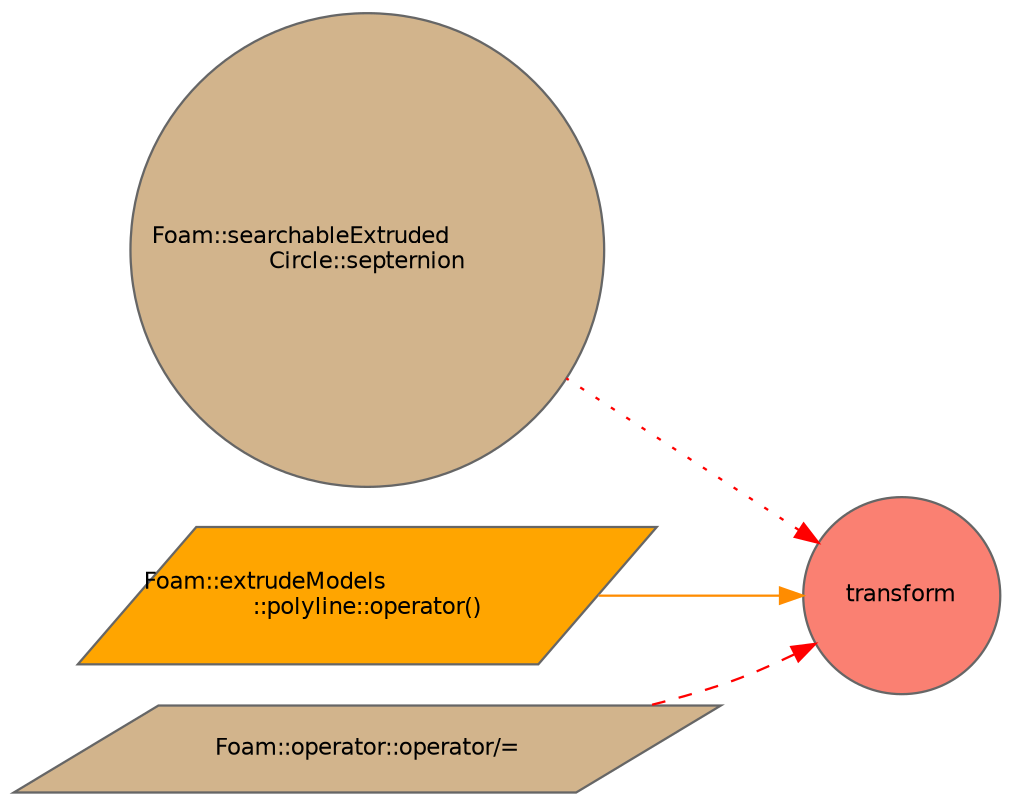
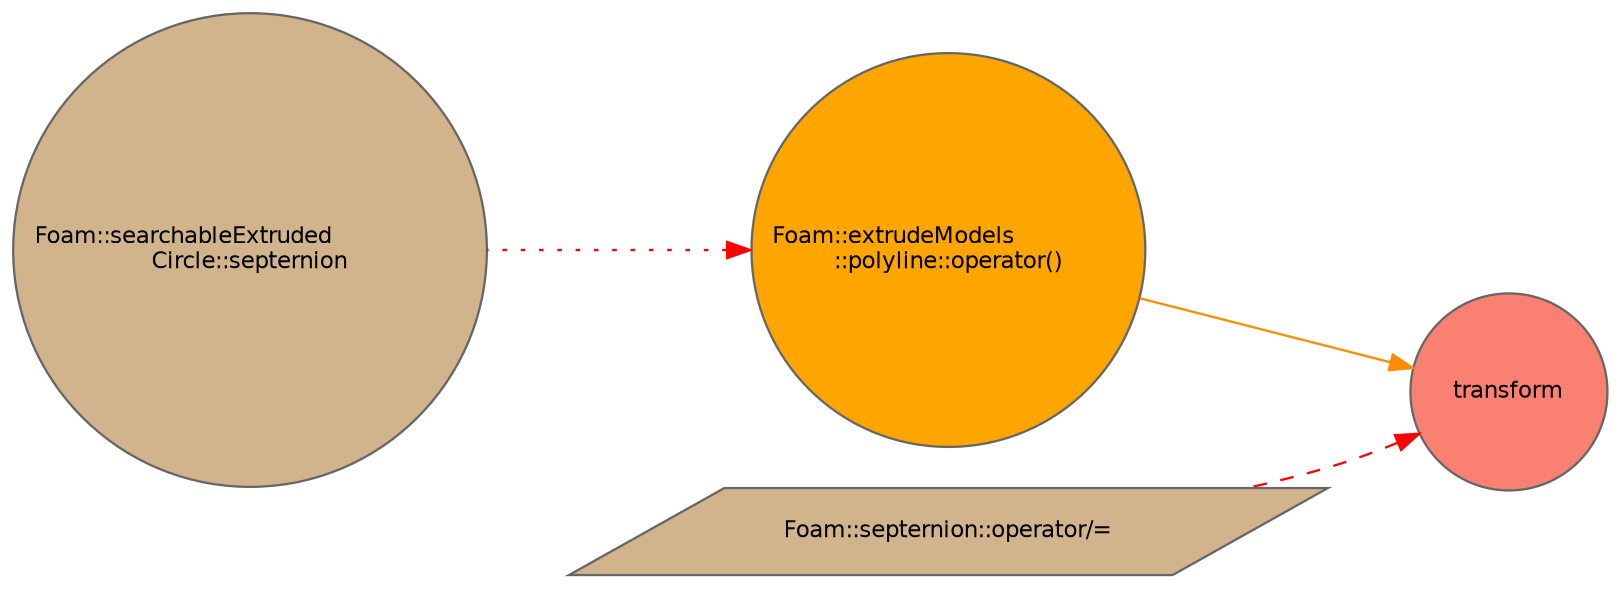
edge "Foam::searchableExtruded Circle::septernion" -> "transform": now "Foam::searchableExtruded Circle::septernion" -> "Foam::extrudeModels ::polyline::operator()"
node "Foam::extrudeModels ::polyline::operator()": shape parallelogram -> circle
node "Foam::operator::operator/=": label "Foam::operator::operator/=" -> "Foam::septernion::operator/="
